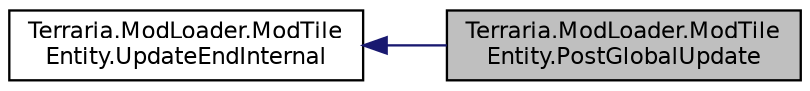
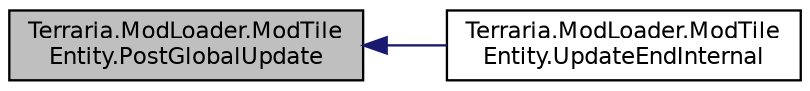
edge "Terraria.ModLoader.ModTile Entity.PostGlobalUpdate" -> "Terraria.ModLoader.ModTile Entity.UpdateEndInternal": reversed
